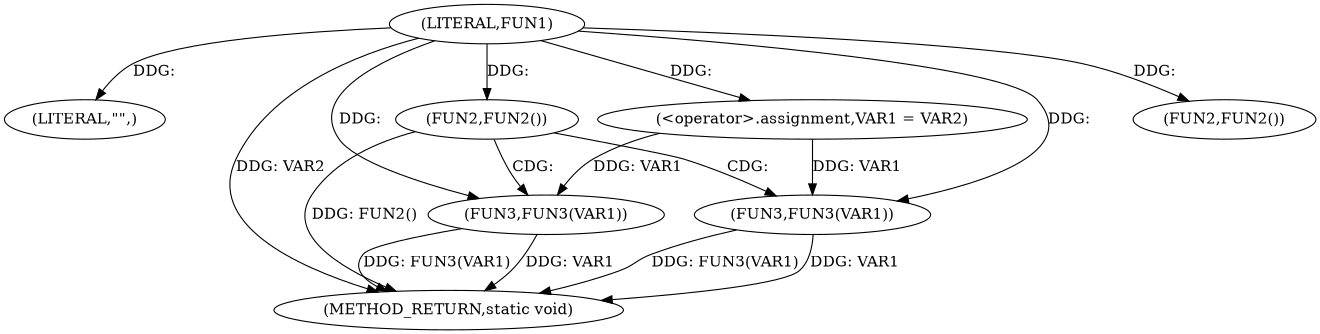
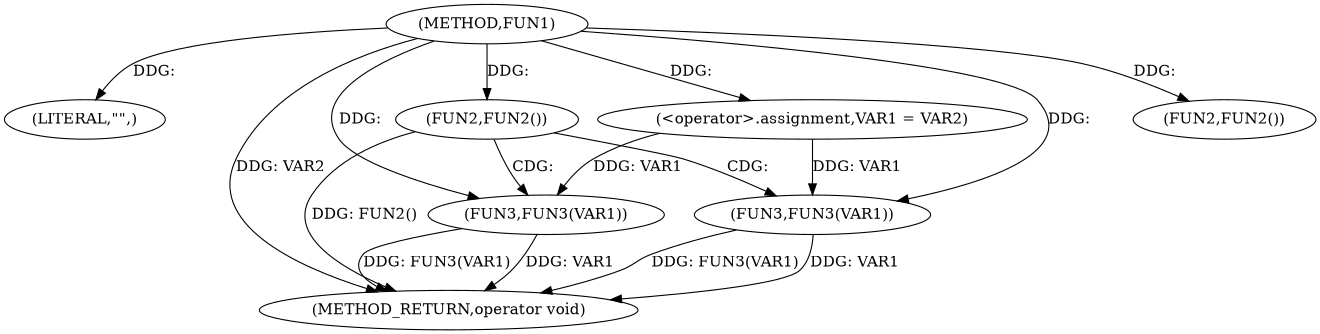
node "(LITERAL,FUN1)": label "(LITERAL,FUN1)" -> "(METHOD,FUN1)"
node "(METHOD_RETURN,static void)": label "(METHOD_RETURN,static void)" -> "(METHOD_RETURN,operator void)"
